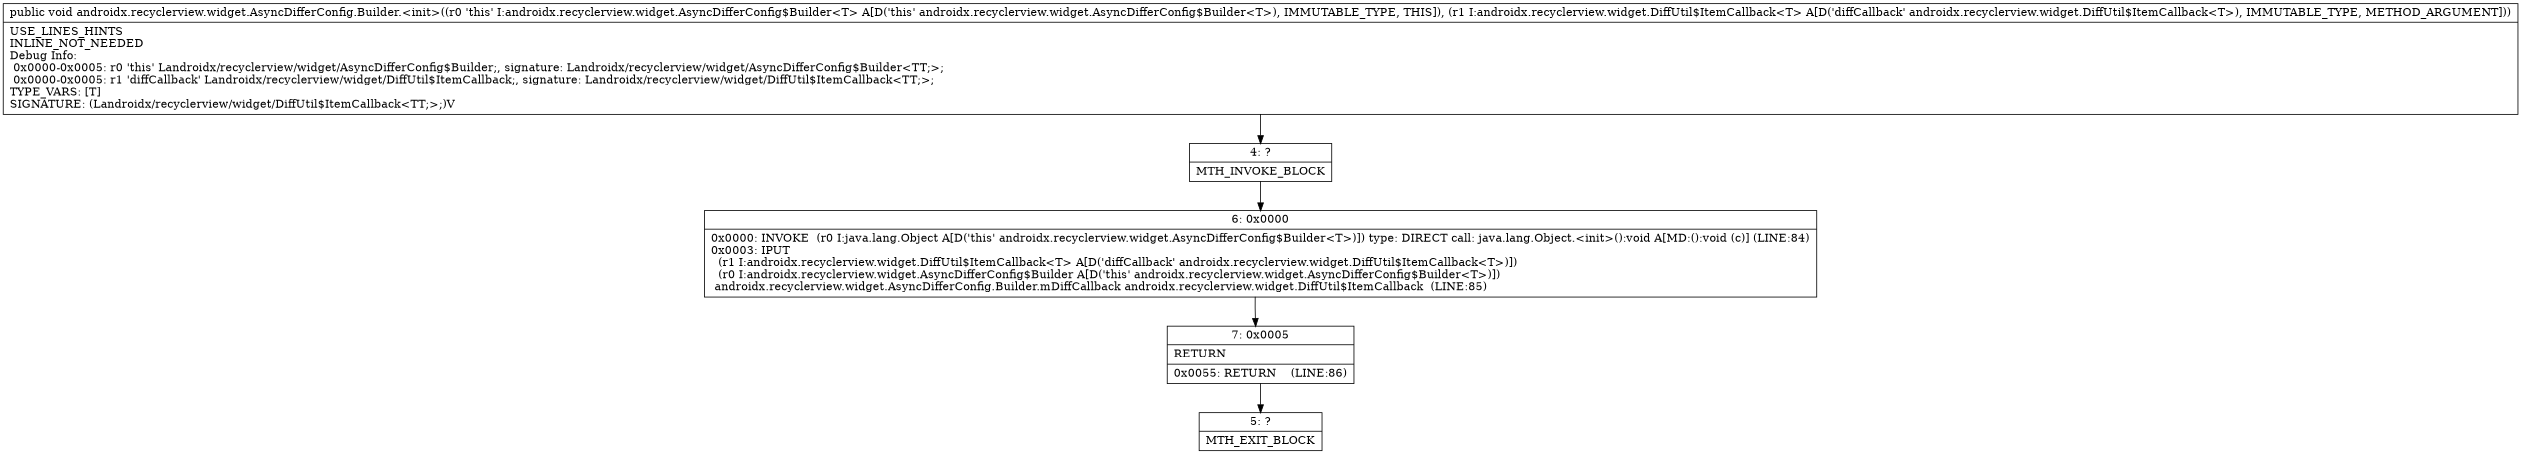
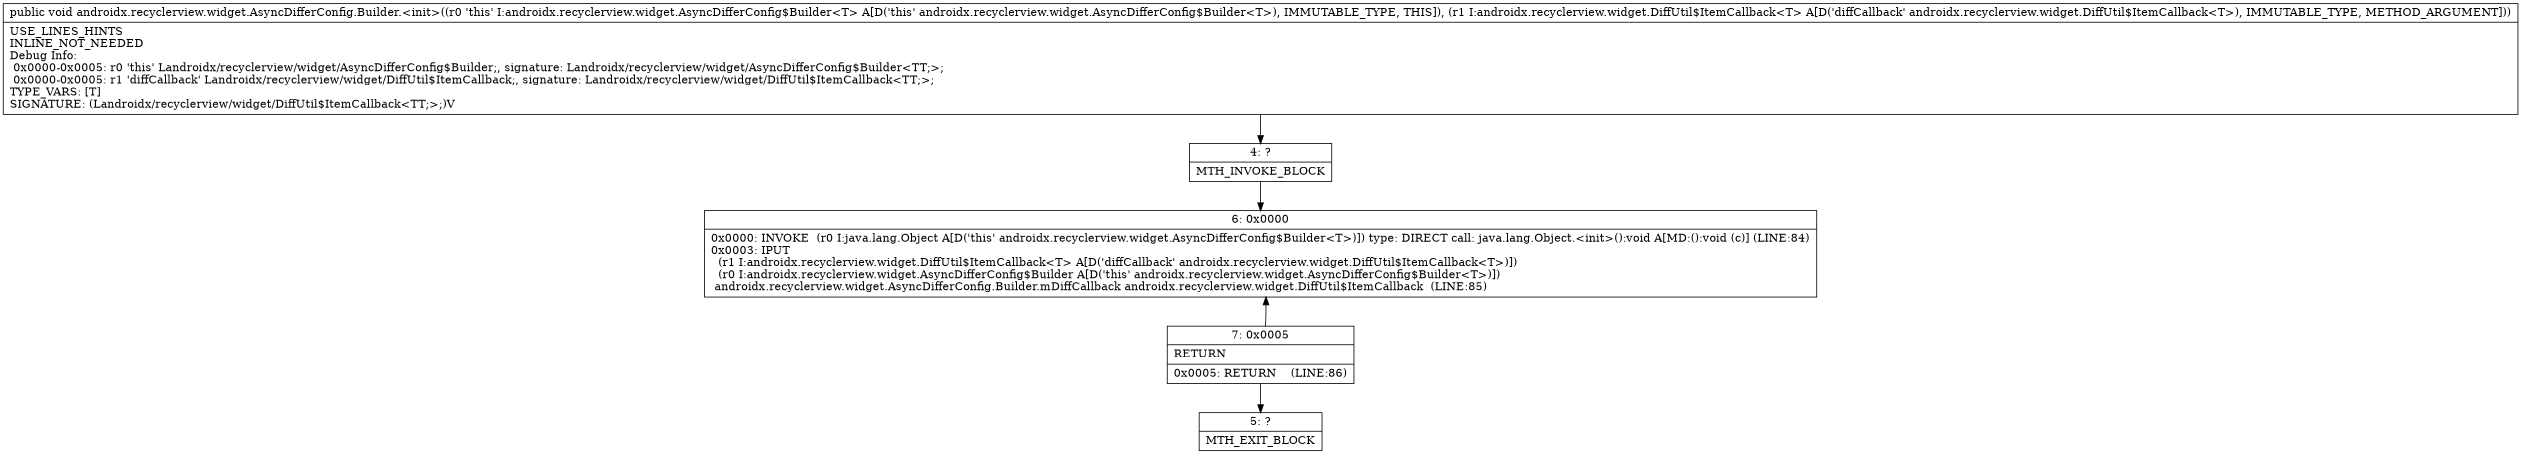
edge "6: 0x0000" -> "7: 0x0005": reversed
node "7: 0x0005": text "0x0055: RETURN    (LINE:86)" -> "0x0005: RETURN    (LINE:86)"
